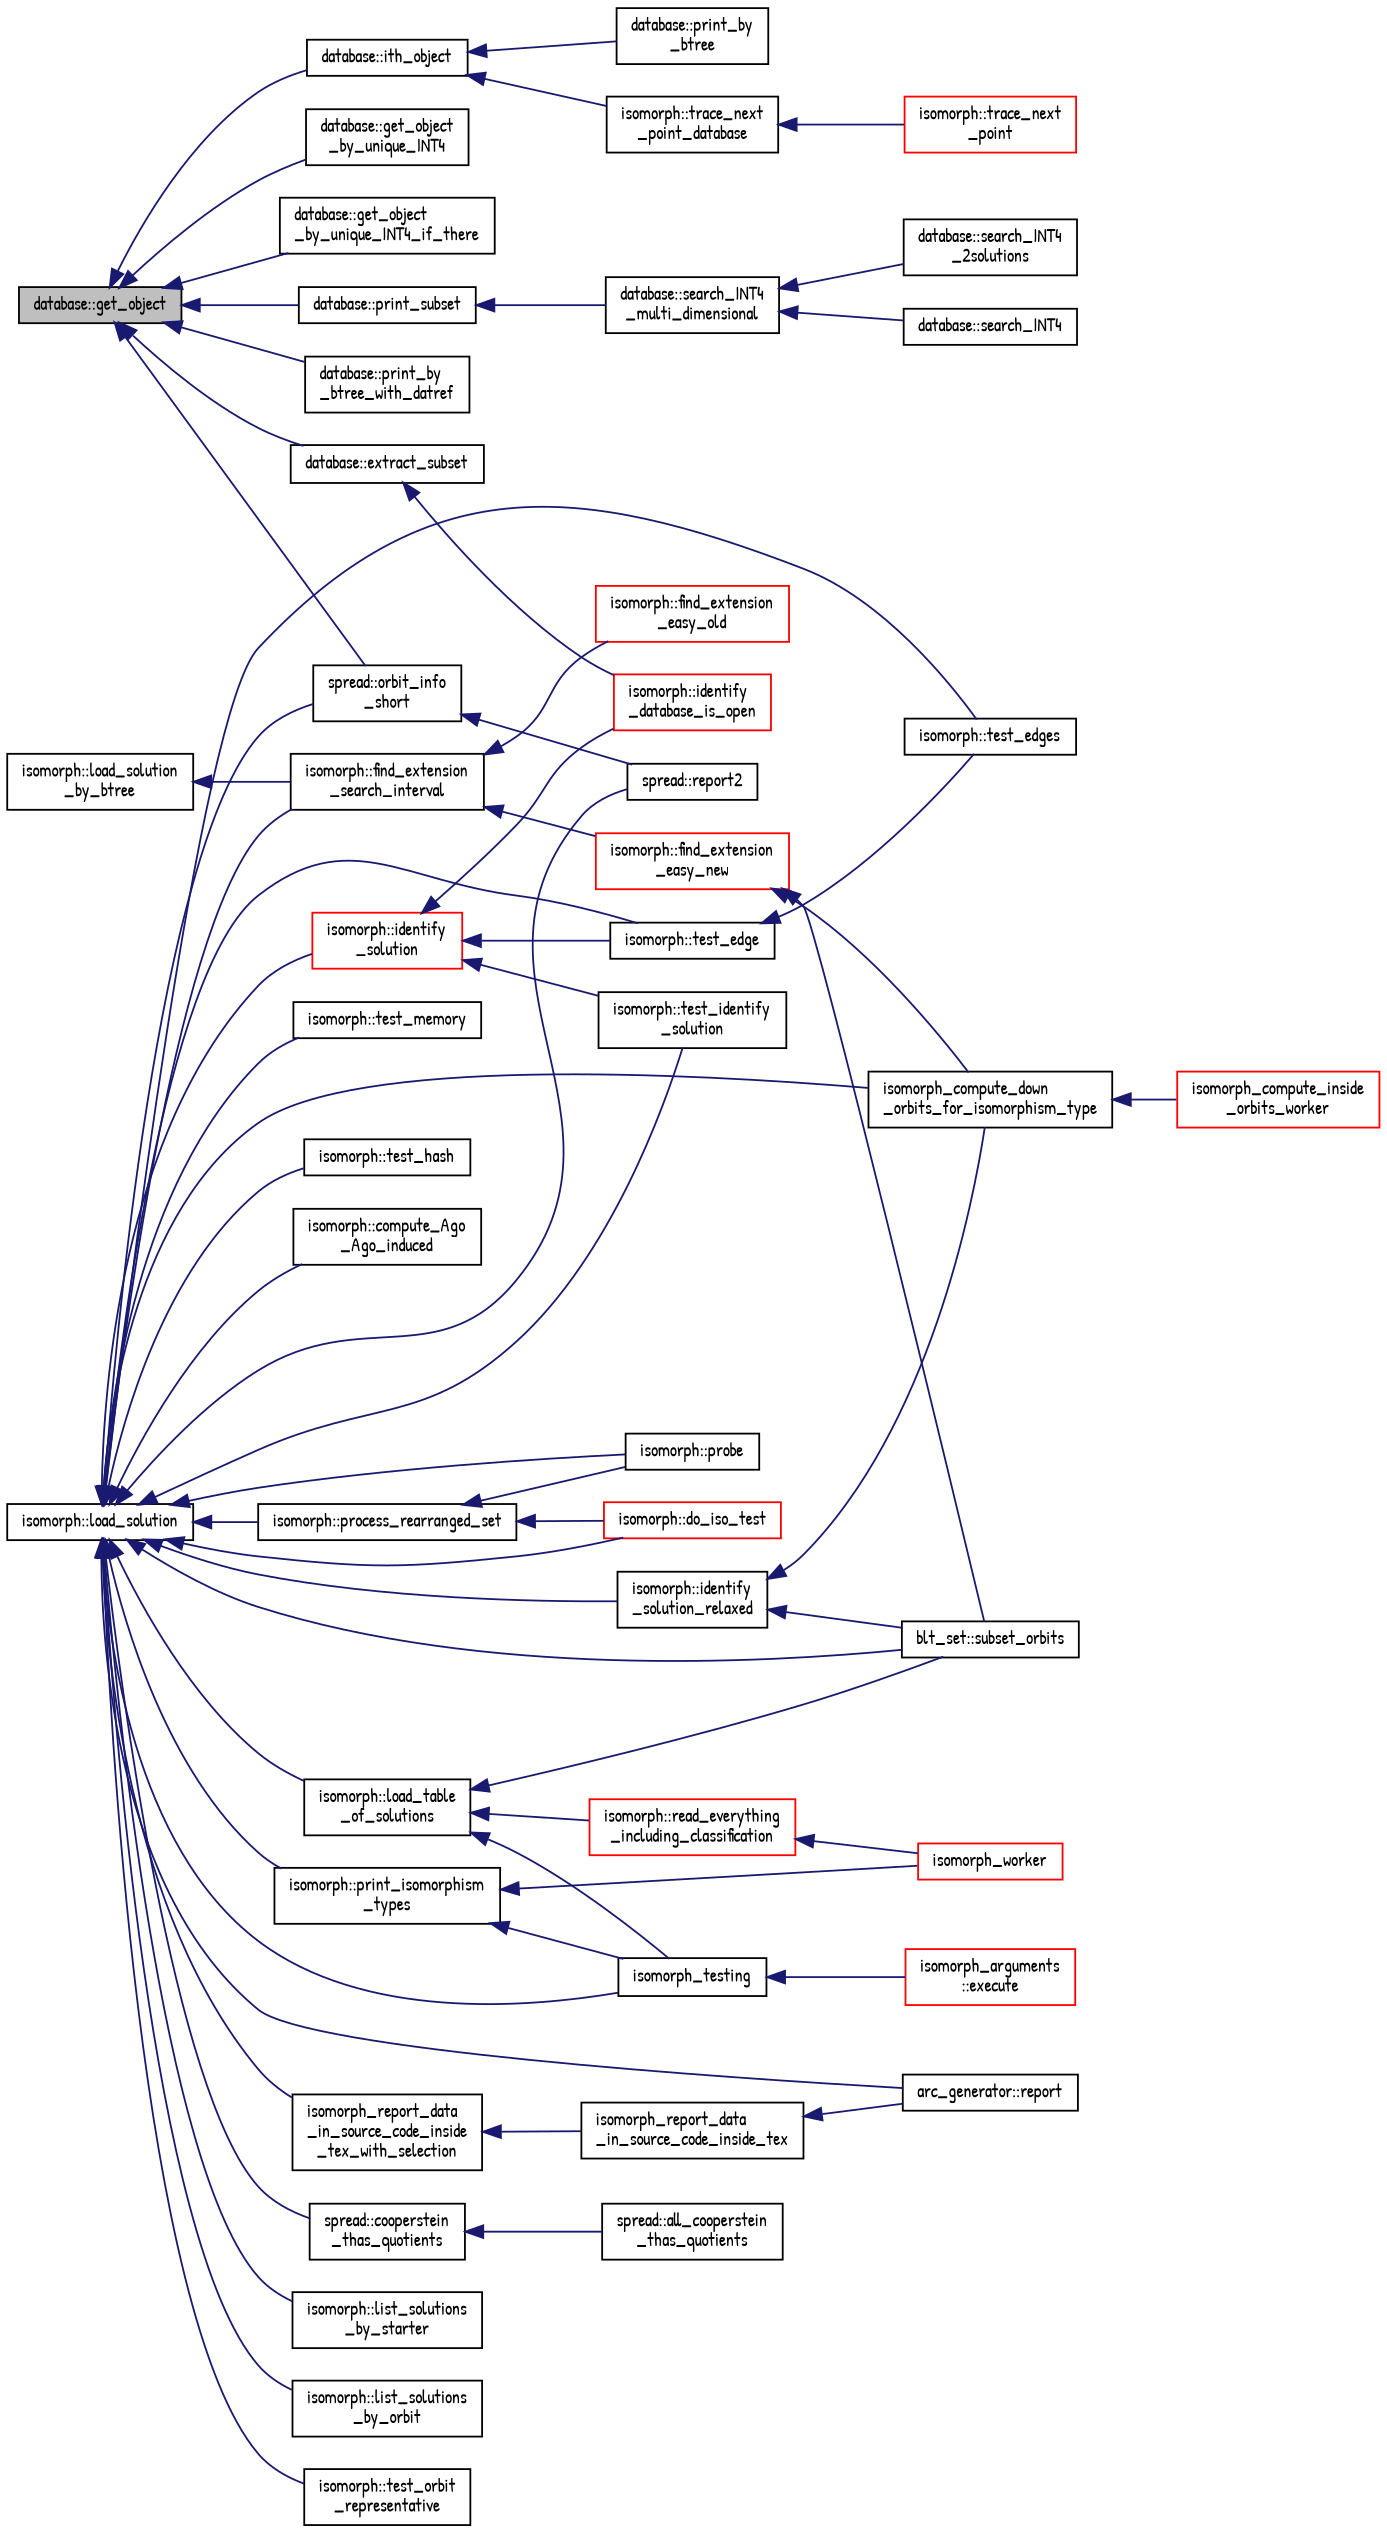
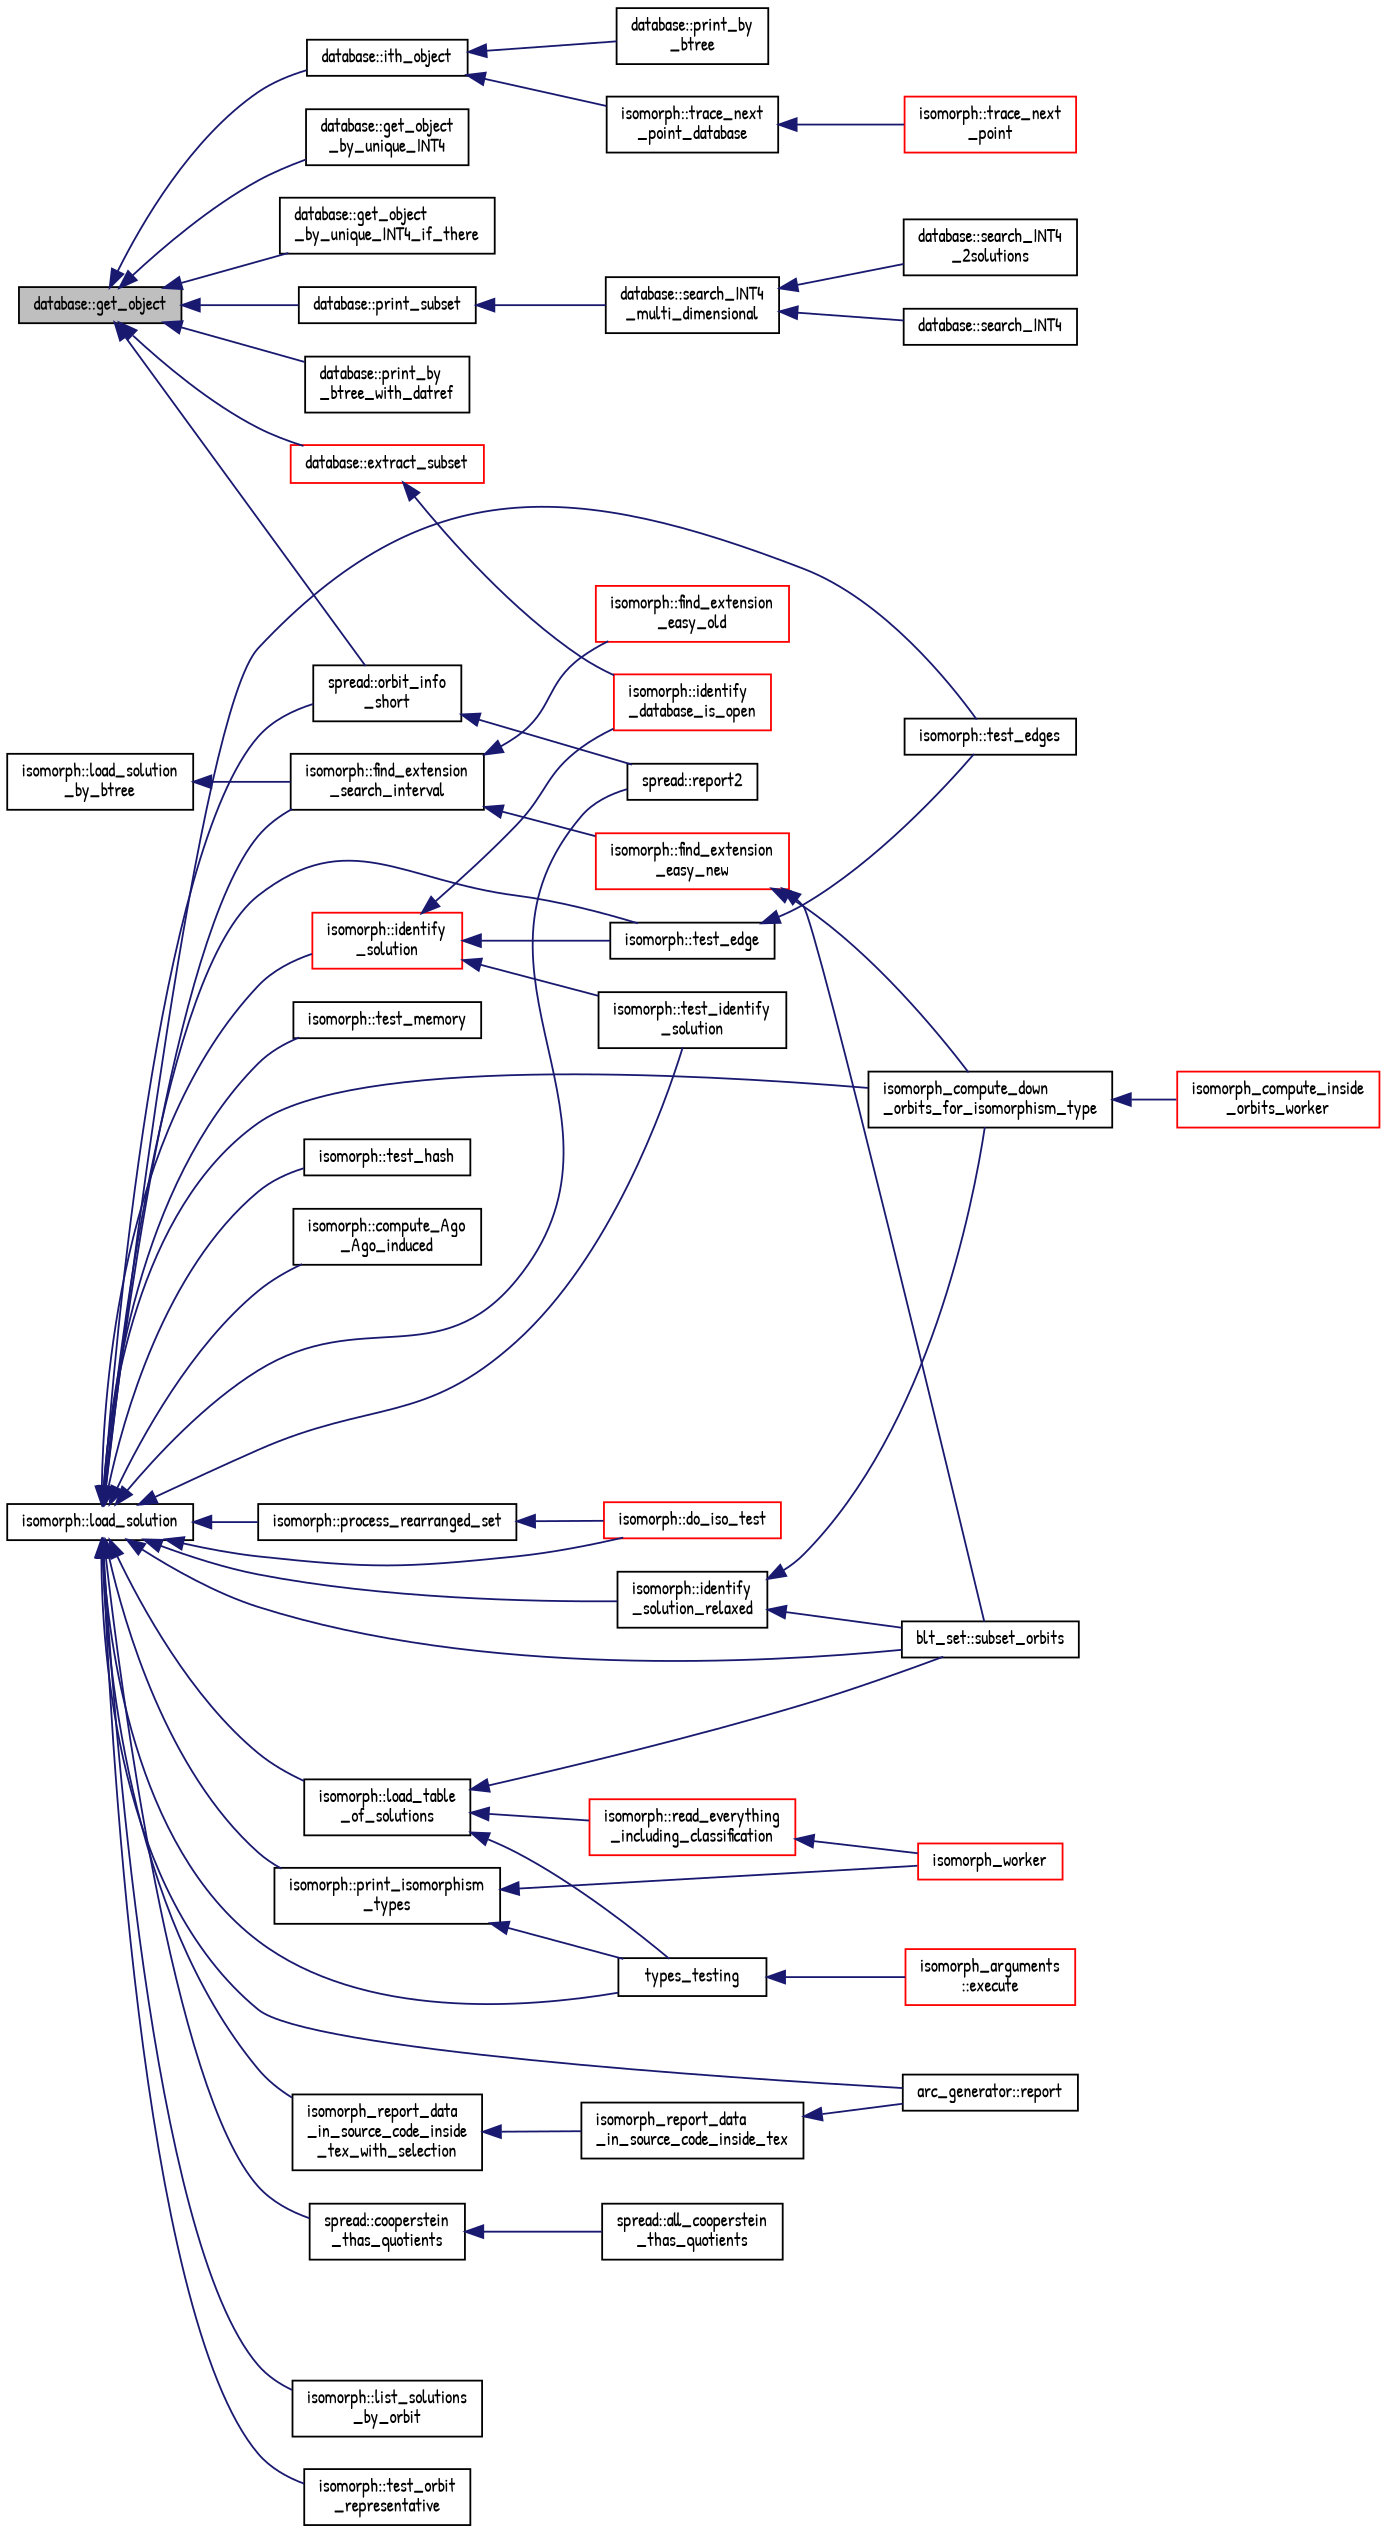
node "database::extract_subset": color black -> red
node "isomorph::probe": removed
node "isomorph_testing": label "isomorph_testing" -> "types_testing"
node "isomorph::list_solutions _by_starter": removed
